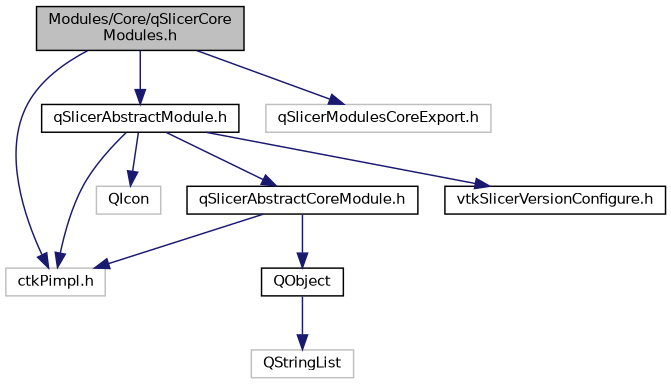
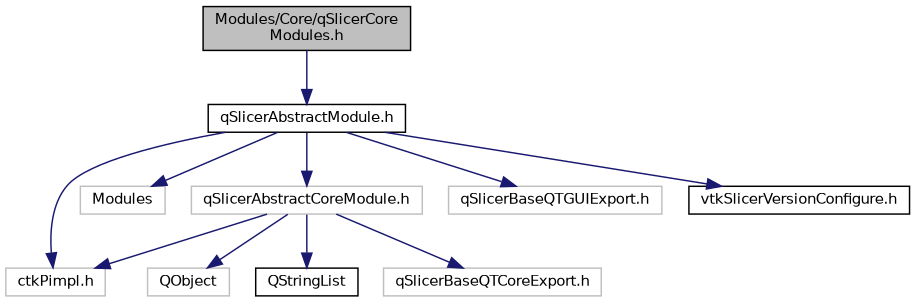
node "qSlicerModulesCoreExport.h": removed
edge "Modules/Core/qSlicerCore Modules.h" -> "ctkPimpl.h": removed
node "QIcon": label "QIcon" -> "Modules"
node "qSlicerAbstractCoreModule.h": color black -> grey75
node "qSlicerBaseQTGUIExport.h": added
node "QObject": color black -> grey75
node "qSlicerBaseQTCoreExport.h": added
edge "QObject" -> "QStringList": now "qSlicerAbstractCoreModule.h" -> "QStringList"
node "QStringList": color grey75 -> black
